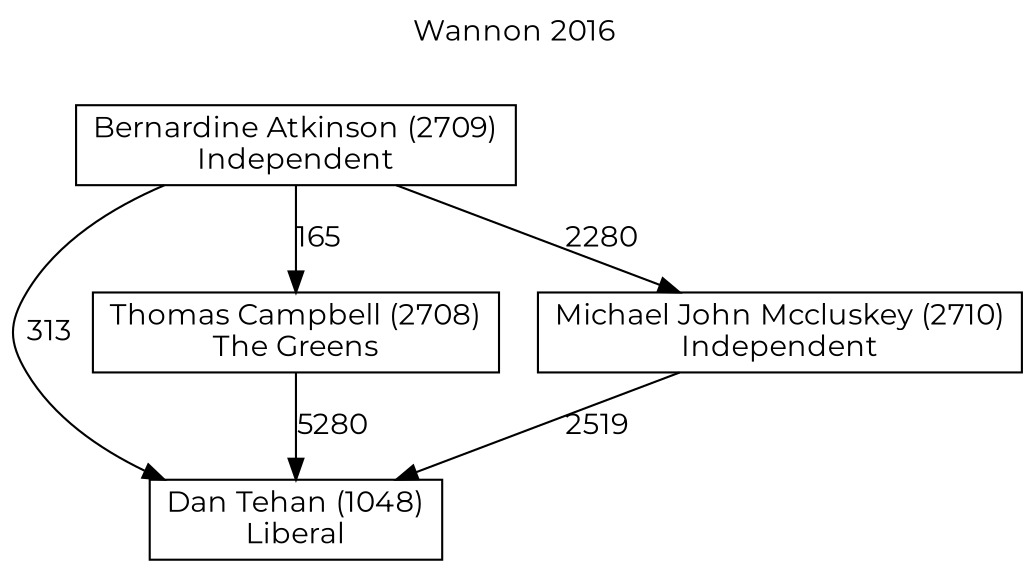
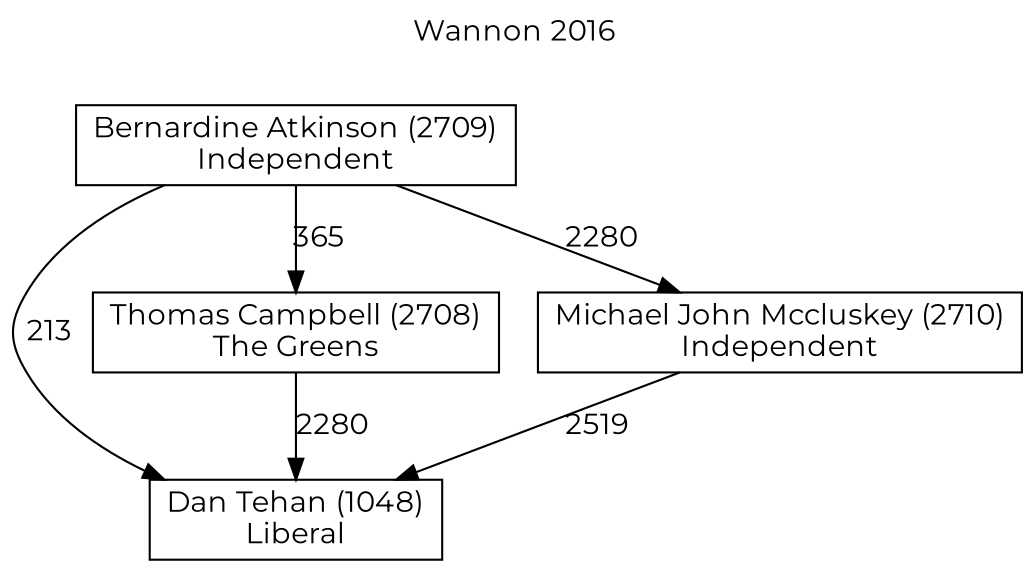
edge "Bernardine Atkinson (2709) Independent" -> "Thomas Campbell (2708) The Greens": label "165" -> "365"
edge "Bernardine Atkinson (2709) Independent" -> "Dan Tehan (1048) Liberal": label "313" -> "213"
edge "Thomas Campbell (2708) The Greens" -> "Dan Tehan (1048) Liberal": label "5280" -> "2280"
